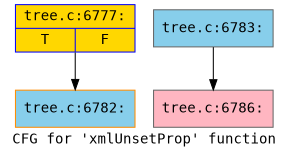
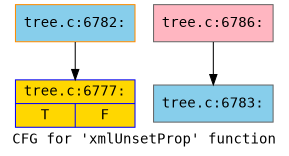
edge "tree.c:6783:" -> "tree.c:6786:": reversed
edge "tree.c:6777:" -> "tree.c:6782:": reversed
